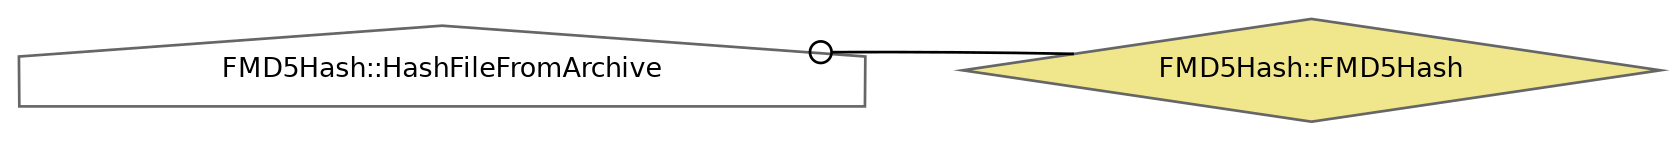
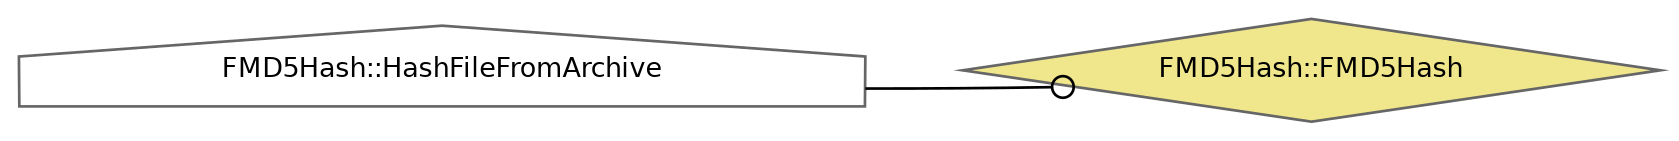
edge "FMD5Hash::FMD5Hash" -> "FMD5Hash::HashFileFromArchive": reversed
